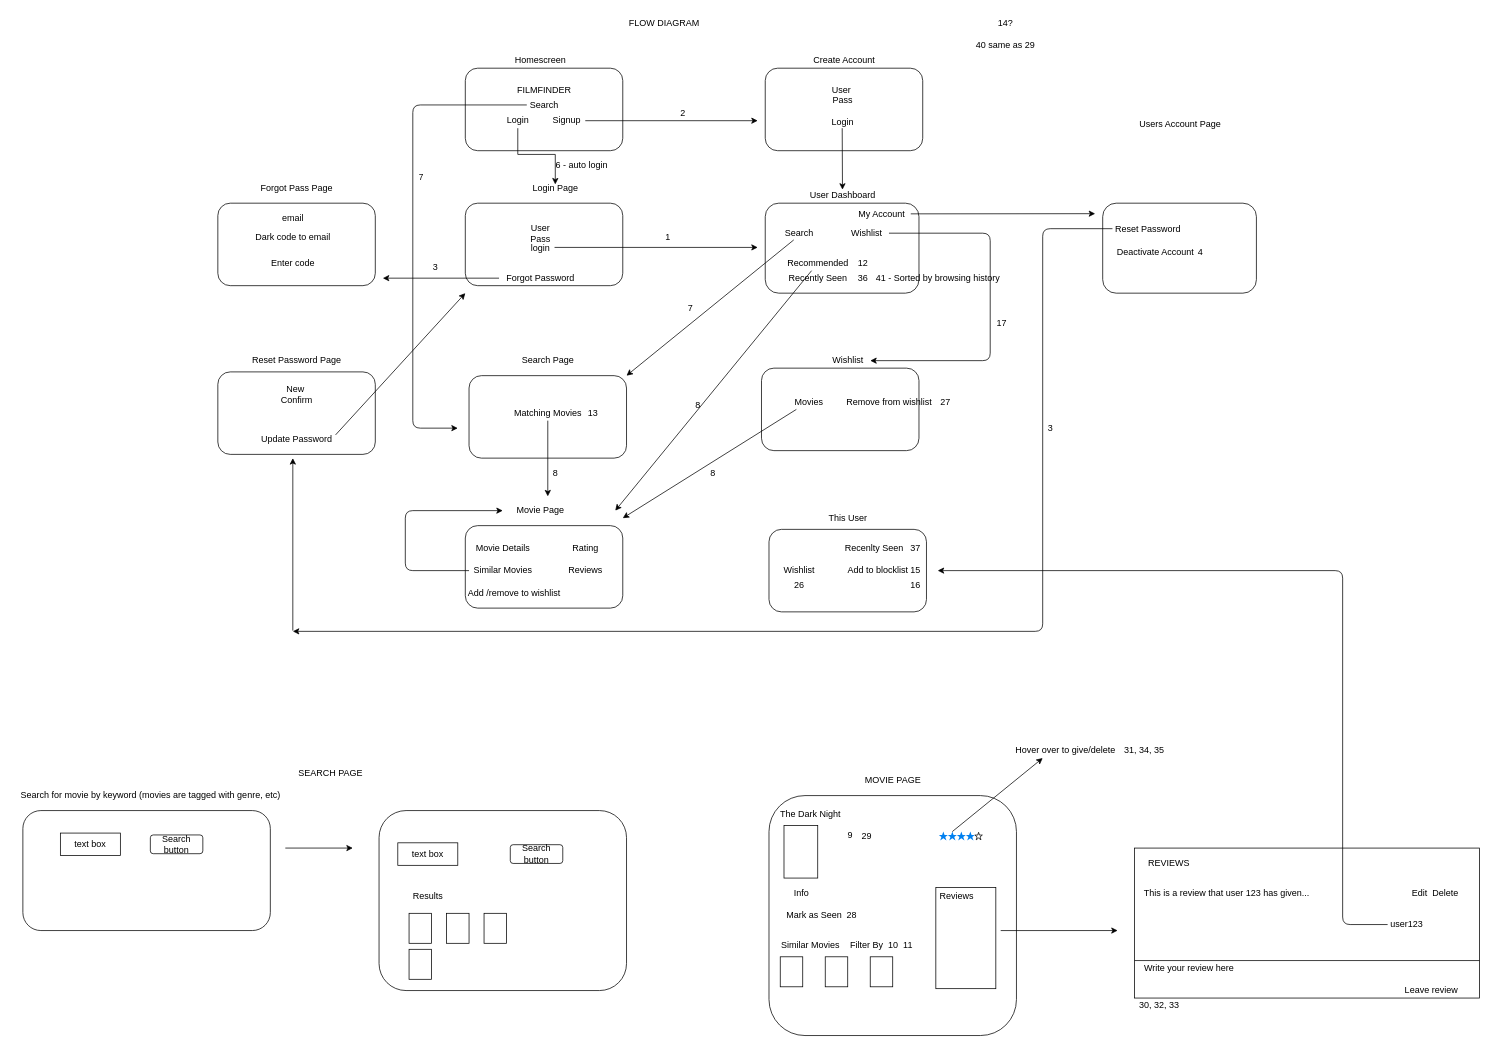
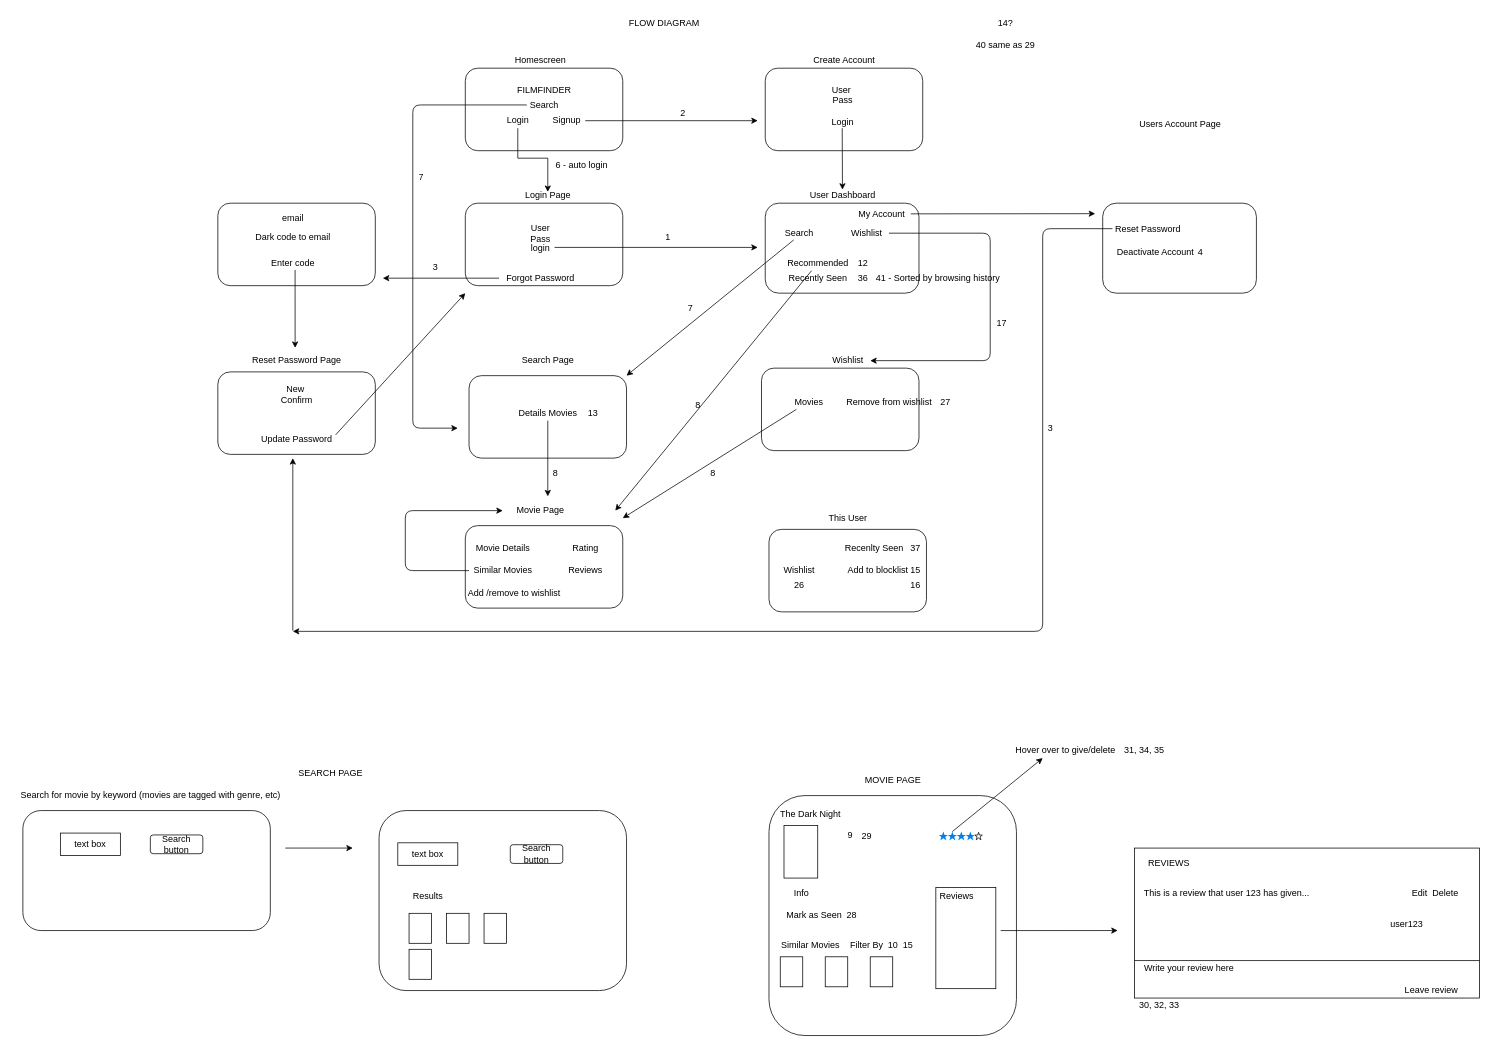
node "Forgot Pass Page": removed
node "Login Page": moved (555, 188) -> (548, 195)
edge "Enter code" -> "Reset Password Page": added
node "Matching Movies": label "Matching Movies" -> "Details Movies"
edge "user123" -> "15": removed
node "10 11": label "10 11" -> "10 15"
